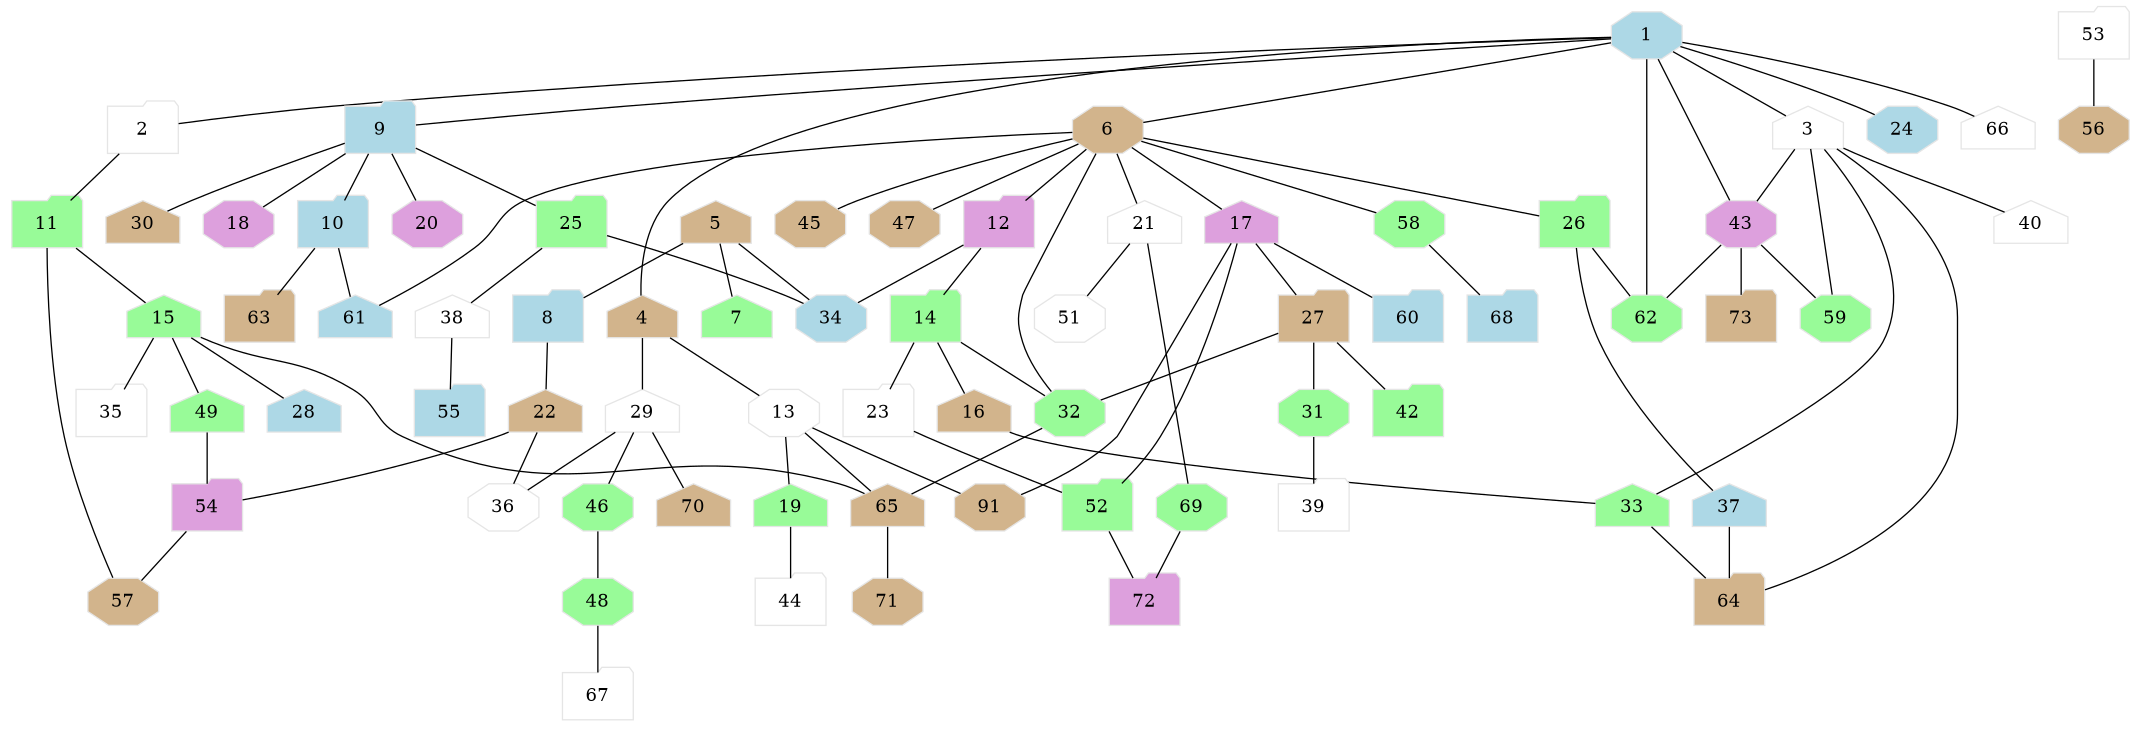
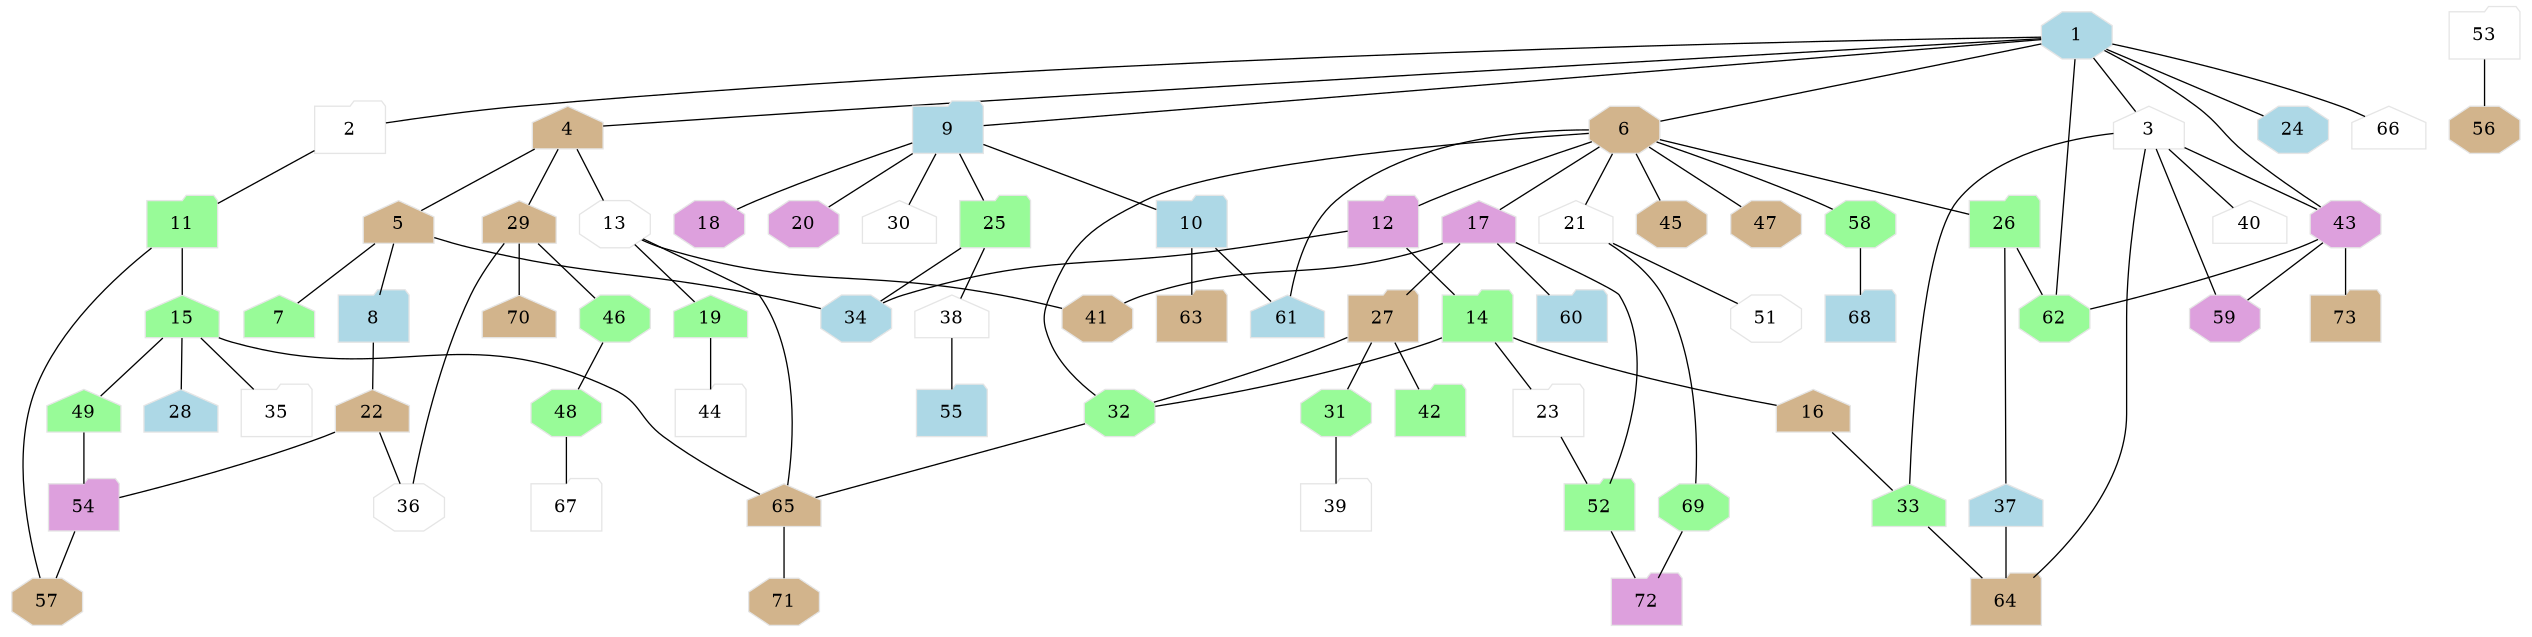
edge "4" -- "5": added
node "30": fillcolor tan -> white
node "59": fillcolor palegreen -> plum
node "29": fillcolor white -> tan
node "91": label "91" -> "41"
